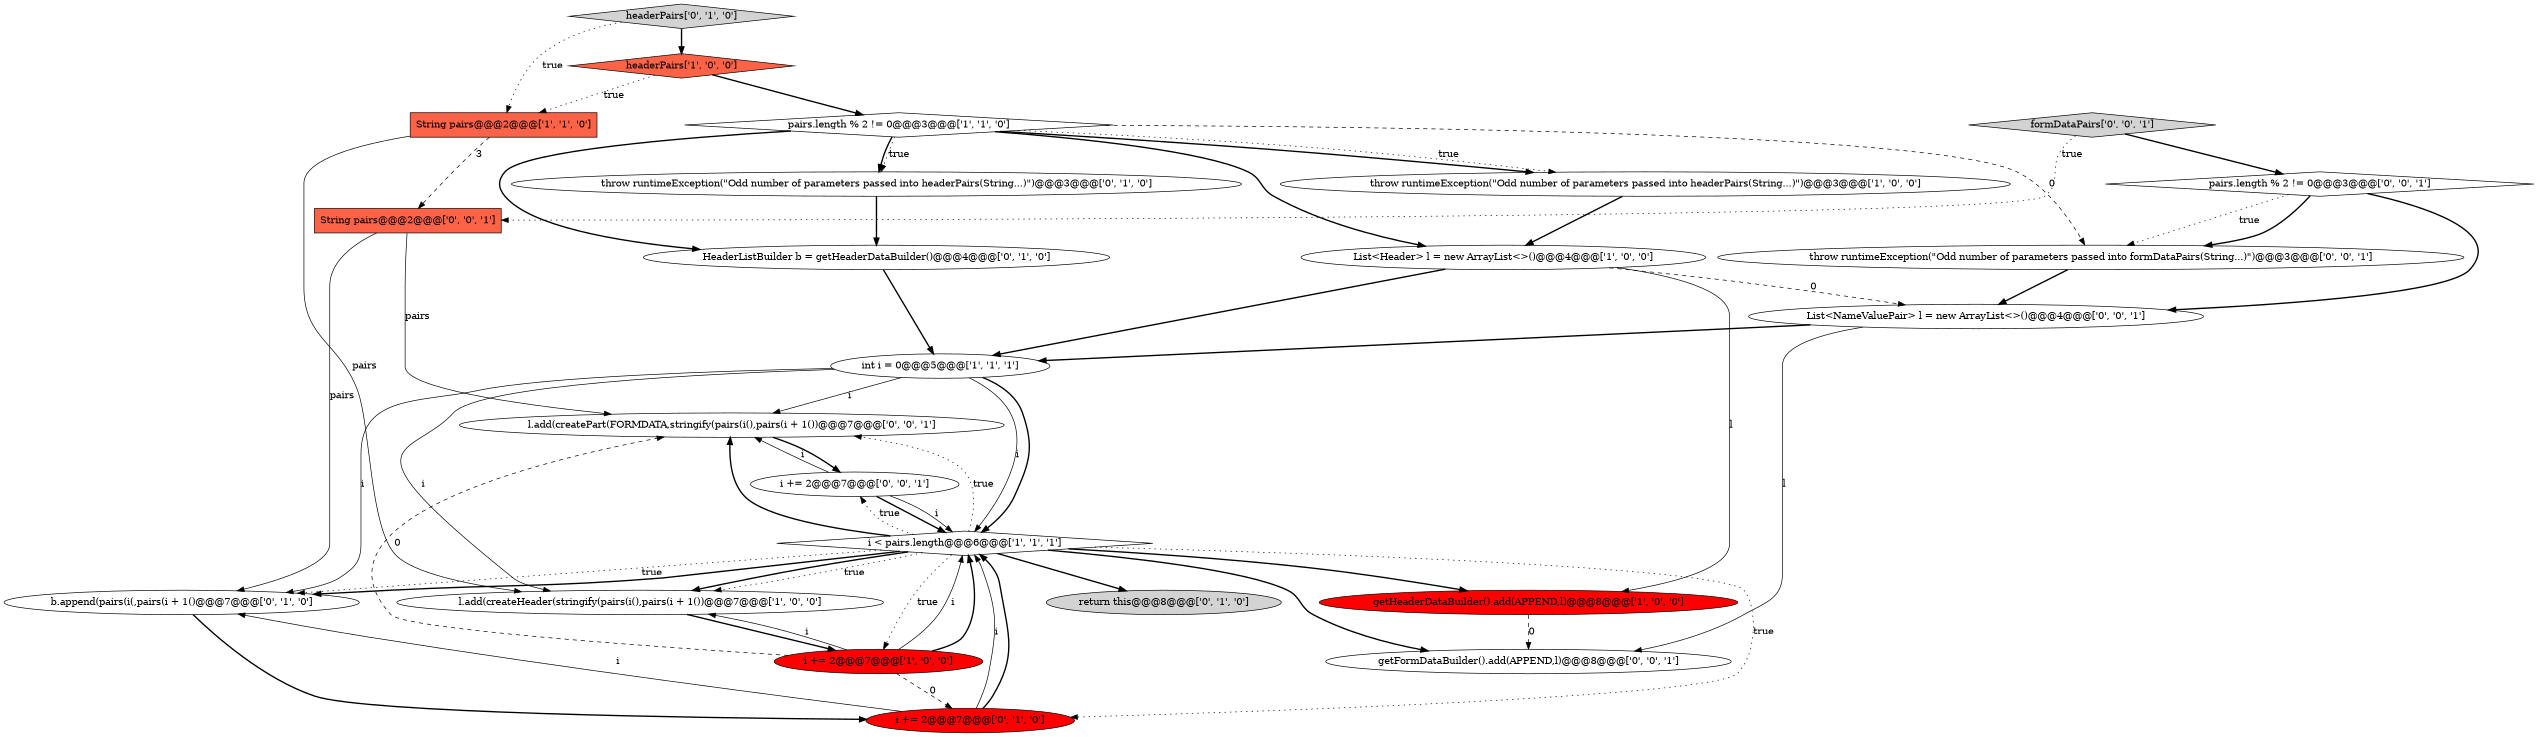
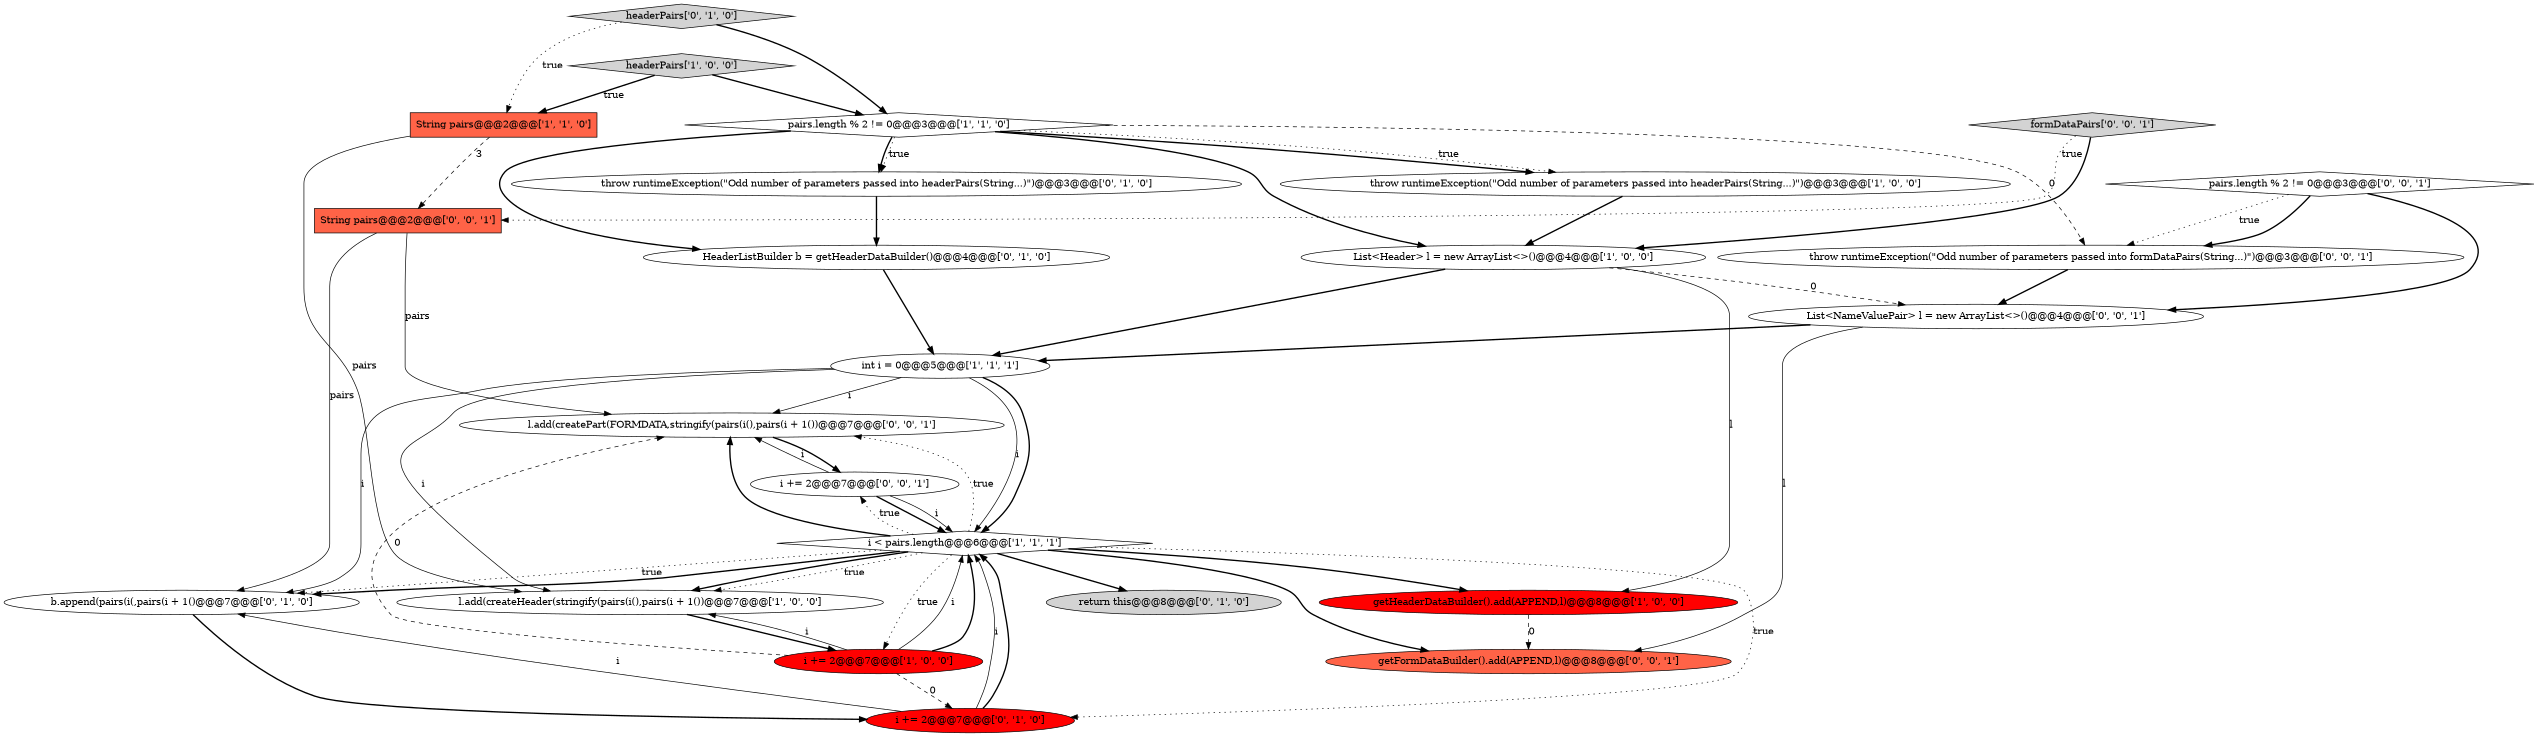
edge "headerPairs['0', '1', '0']" -> "headerPairs['1', '0', '0']": now "headerPairs['0', '1', '0']" -> "pairs.length % 2 != 0@@@3@@@['1', '1', '0']"
node "headerPairs['1', '0', '0']": fillcolor tomato -> lightgray
edge "headerPairs['1', '0', '0']" -> "String pairs@@@2@@@['1', '1', '0']": style dotted -> bold
edge "formDataPairs['0', '0', '1']" -> "pairs.length % 2 != 0@@@3@@@['0', '0', '1']": now "formDataPairs['0', '0', '1']" -> "List<Header> l = new ArrayList<>()@@@4@@@['1', '0', '0']"
node "getFormDataBuilder().add(APPEND,l)@@@8@@@['0', '0', '1']": fillcolor white -> tomato
